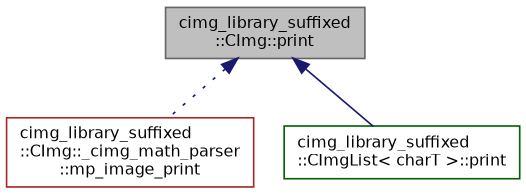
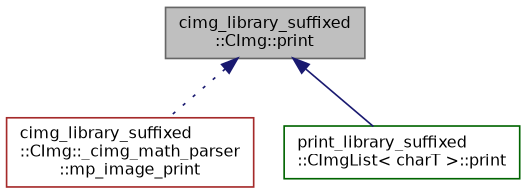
node "cimg_library_suffixed ::CImgList< charT >::print": label "cimg_library_suffixed ::CImgList< charT >::print" -> "print_library_suffixed ::CImgList< charT >::print"
